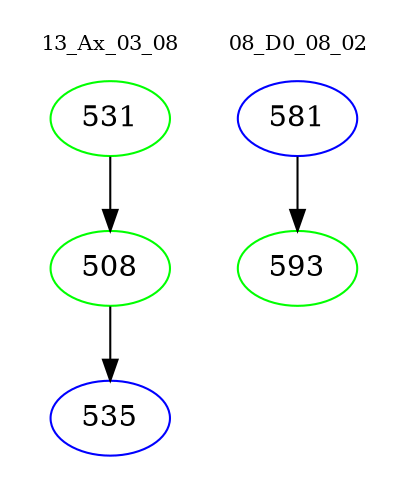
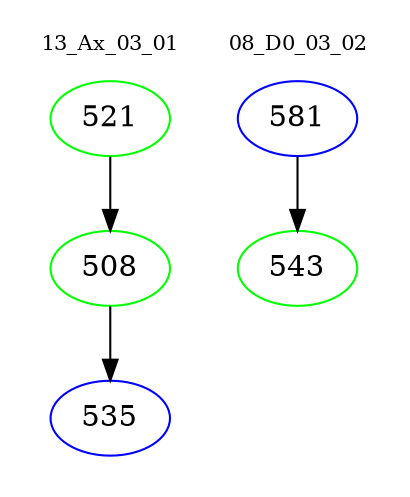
cluster "13_Ax_03_08": label "13_Ax_03_08" -> "13_Ax_03_01"
cluster "08_D0_08_02": label "08_D0_08_02" -> "08_D0_03_02"
node "531": label "531" -> "521"
node "593": label "593" -> "543"
